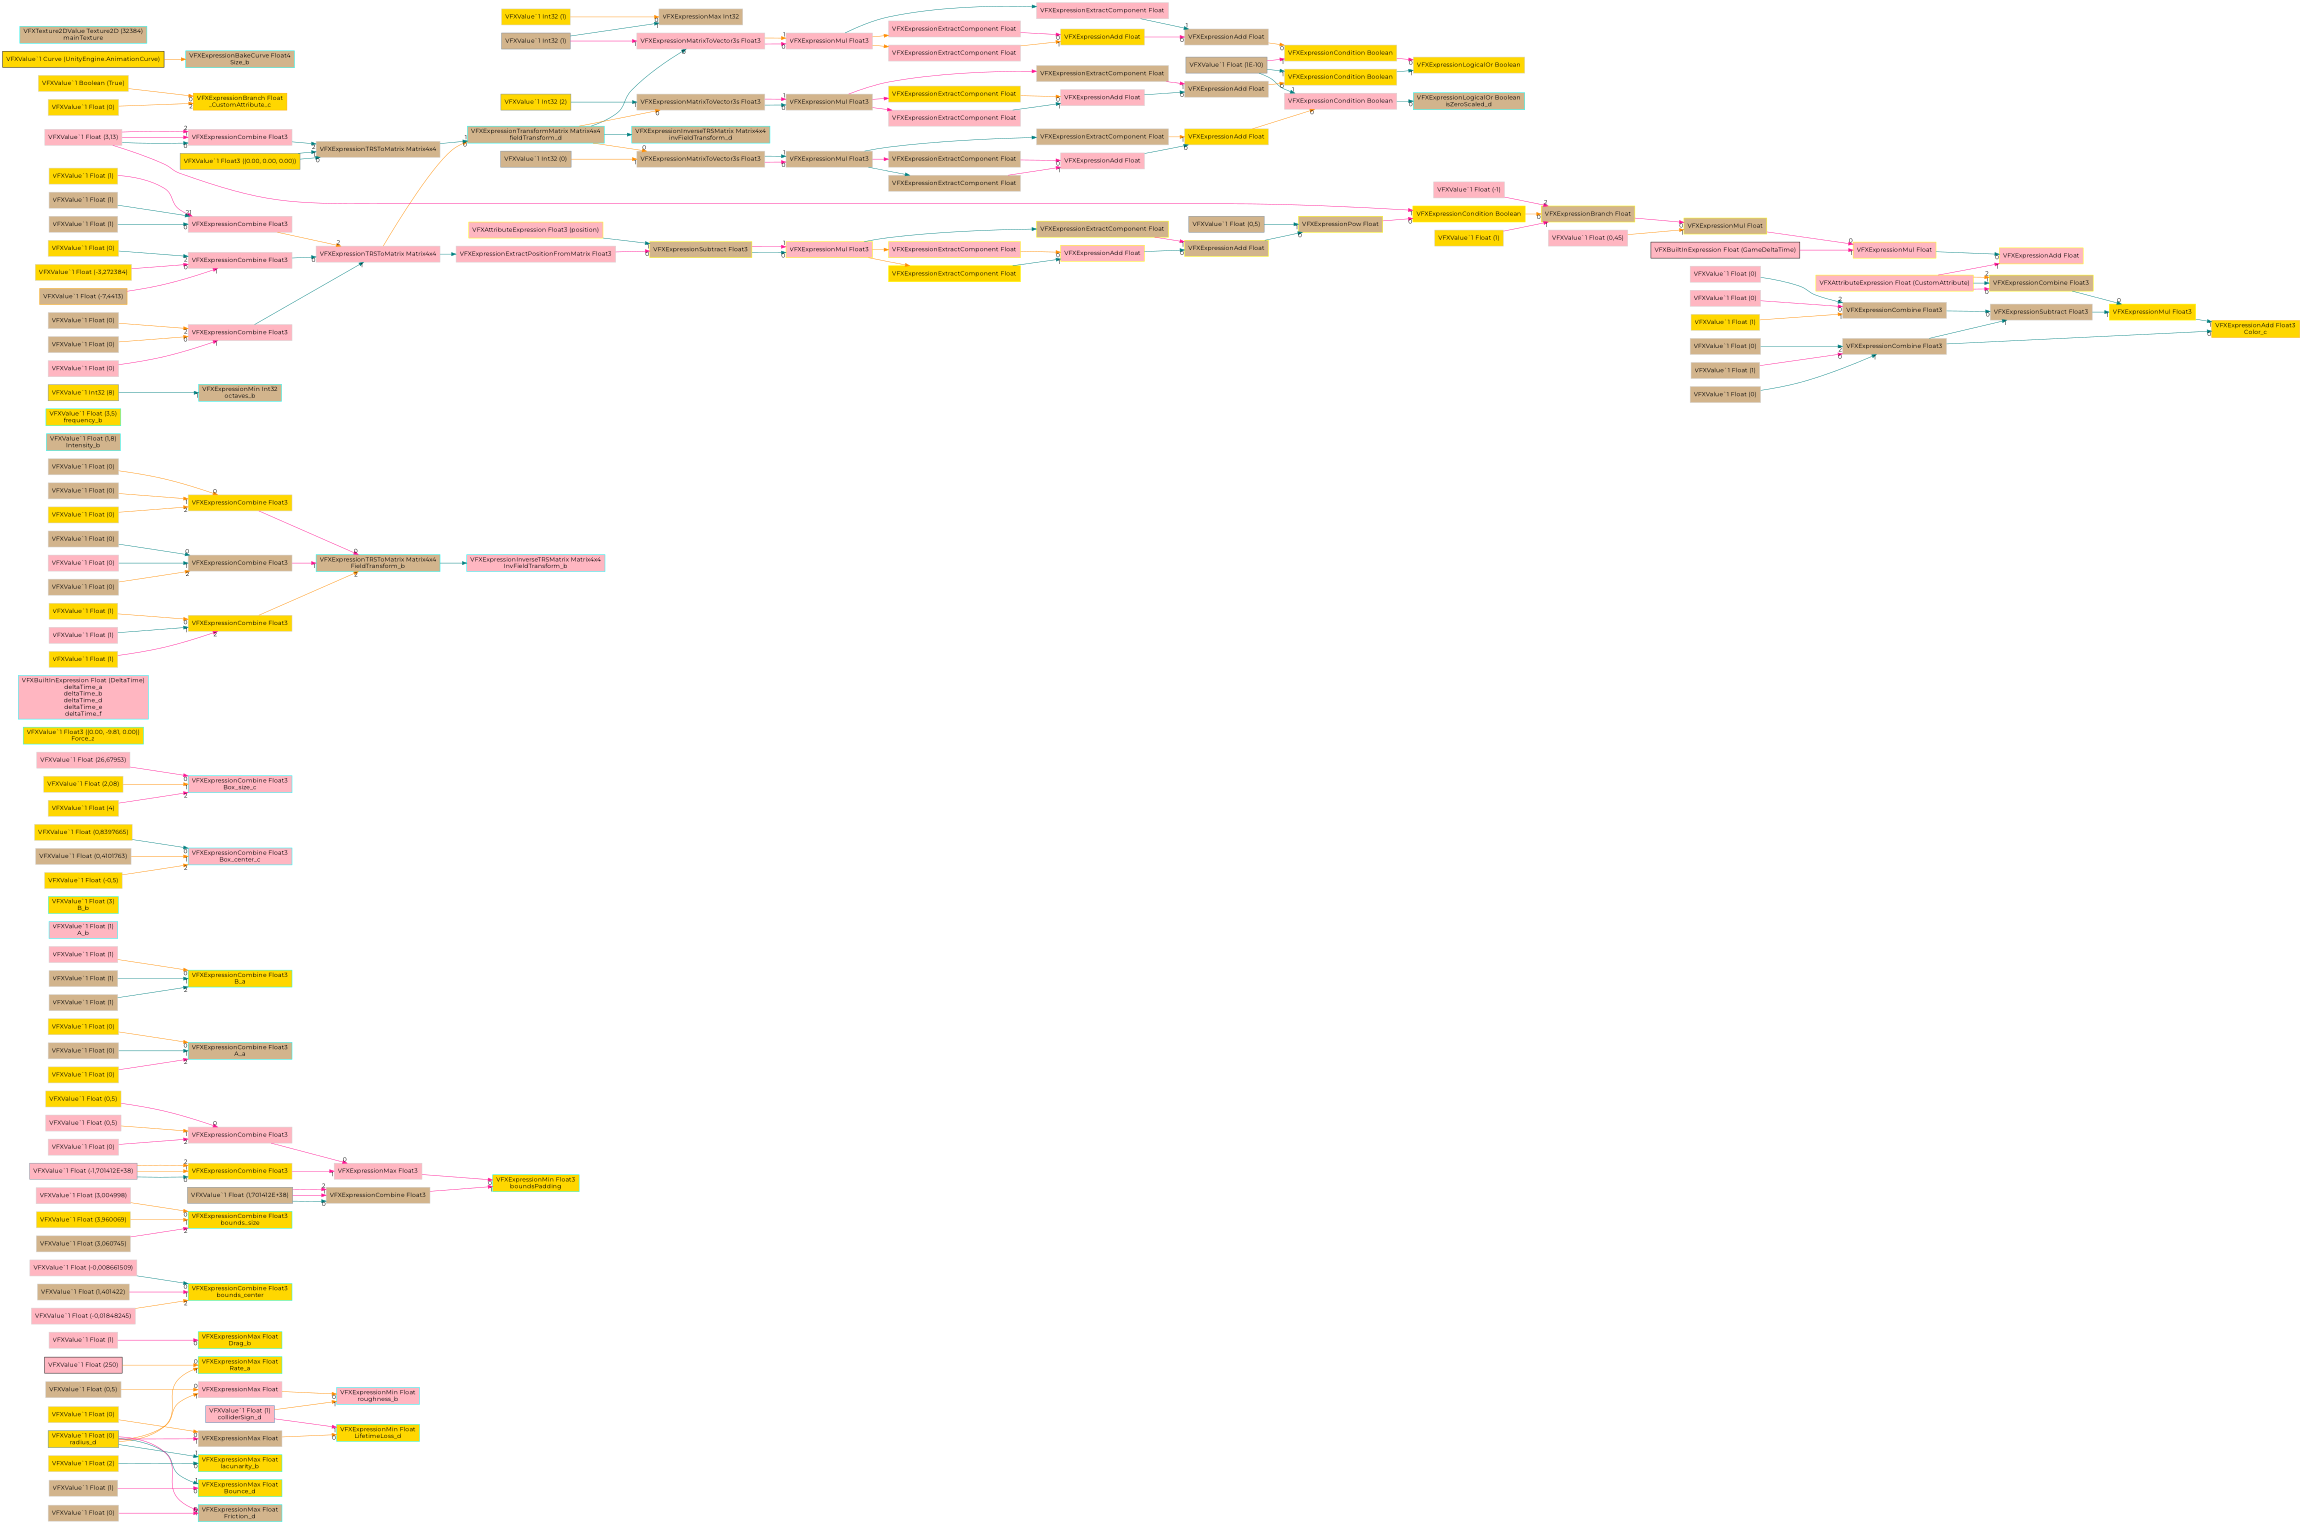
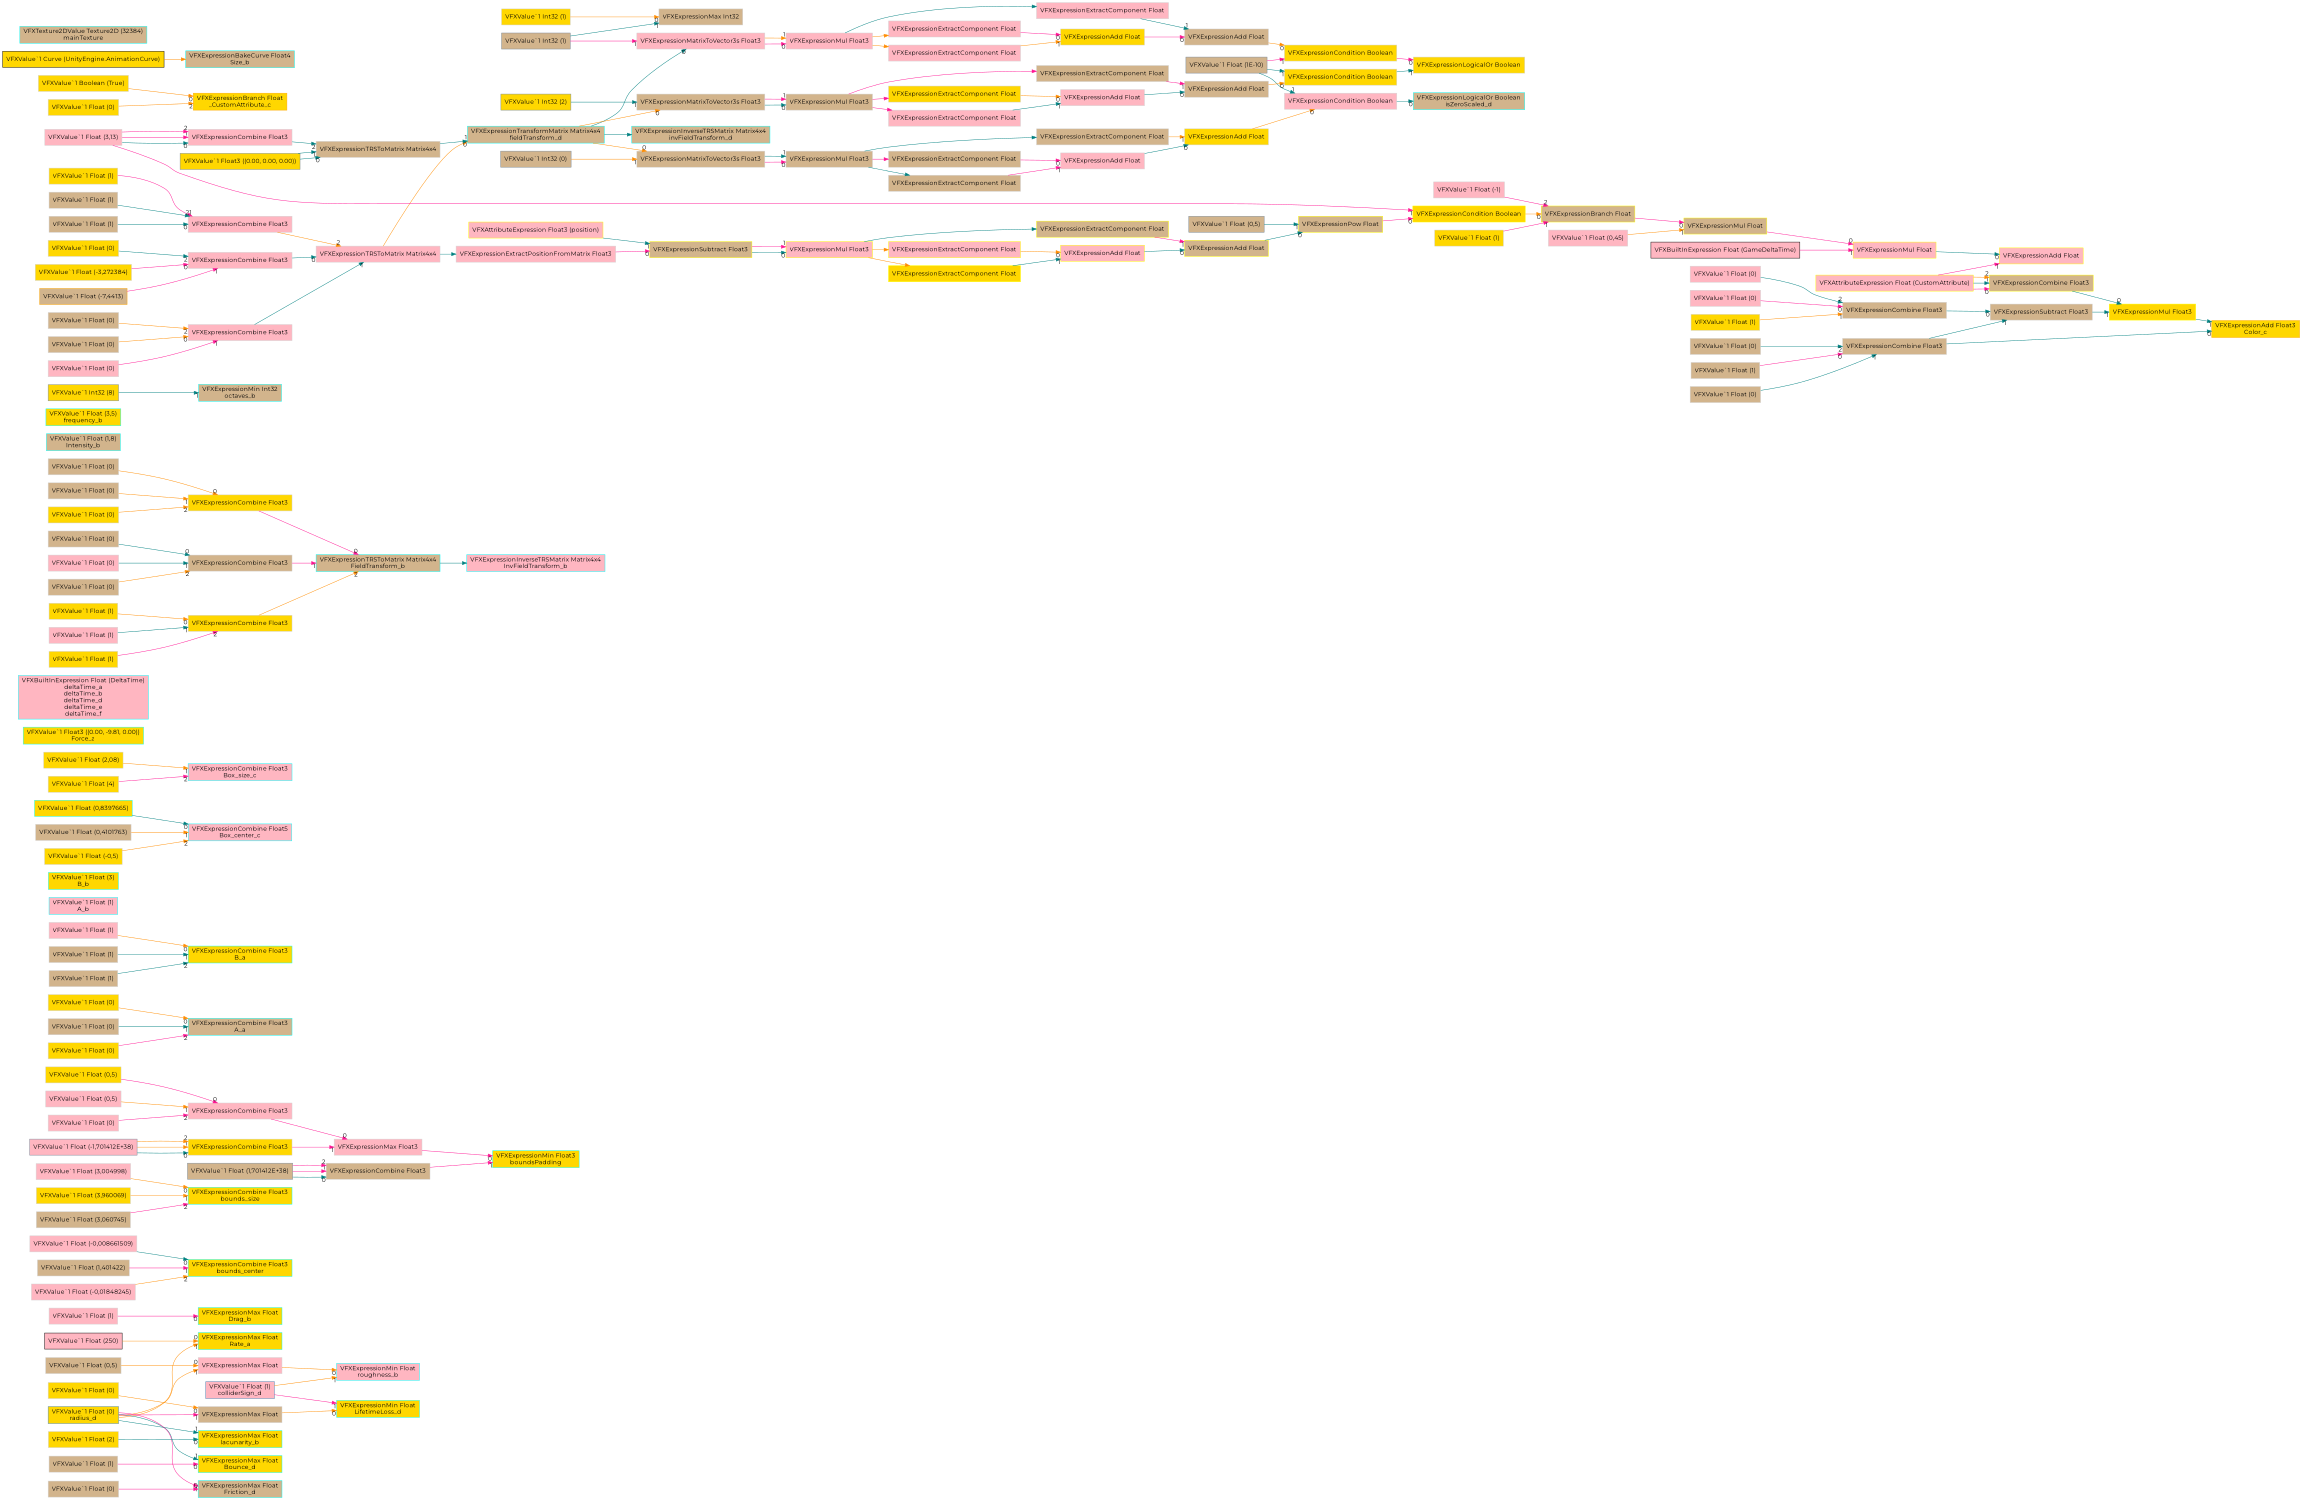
node "VFXValue`1 Float (26,67953)": removed
node "VFXValue`1 Float (0,8397665)": color lightgray -> cyan
node "VFXExpressionCombine Float3 Box_center_c": label "VFXExpressionCombine Float3 Box_center_c" -> "VFXExpressionCombine Float5 Box_center_c"
